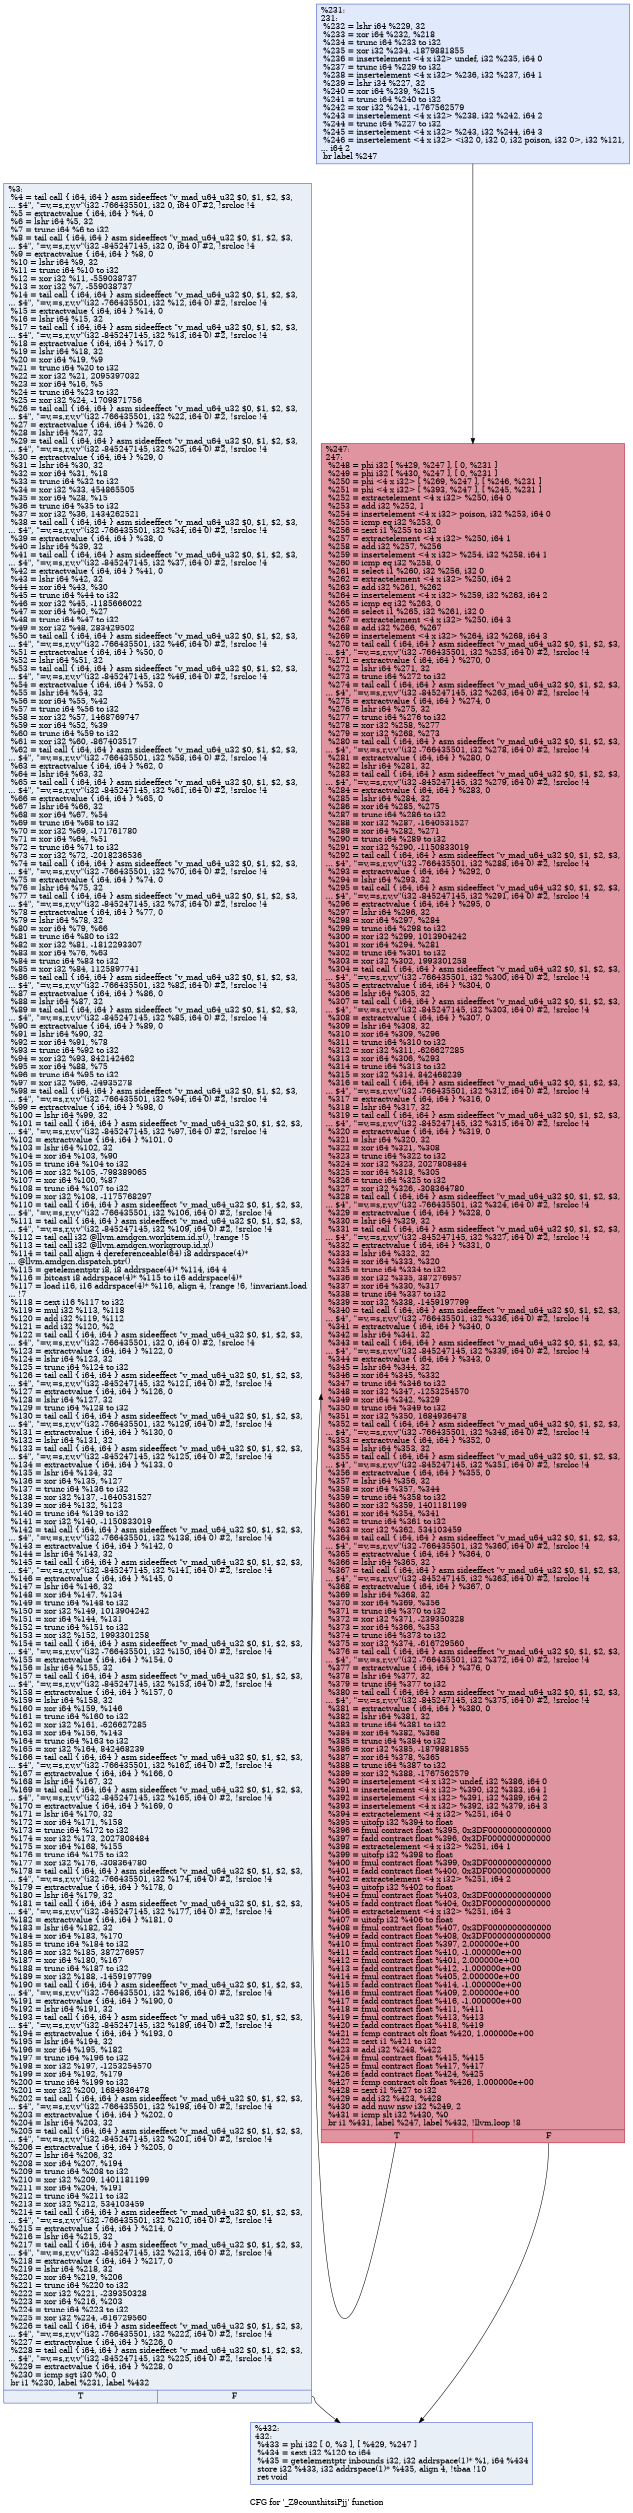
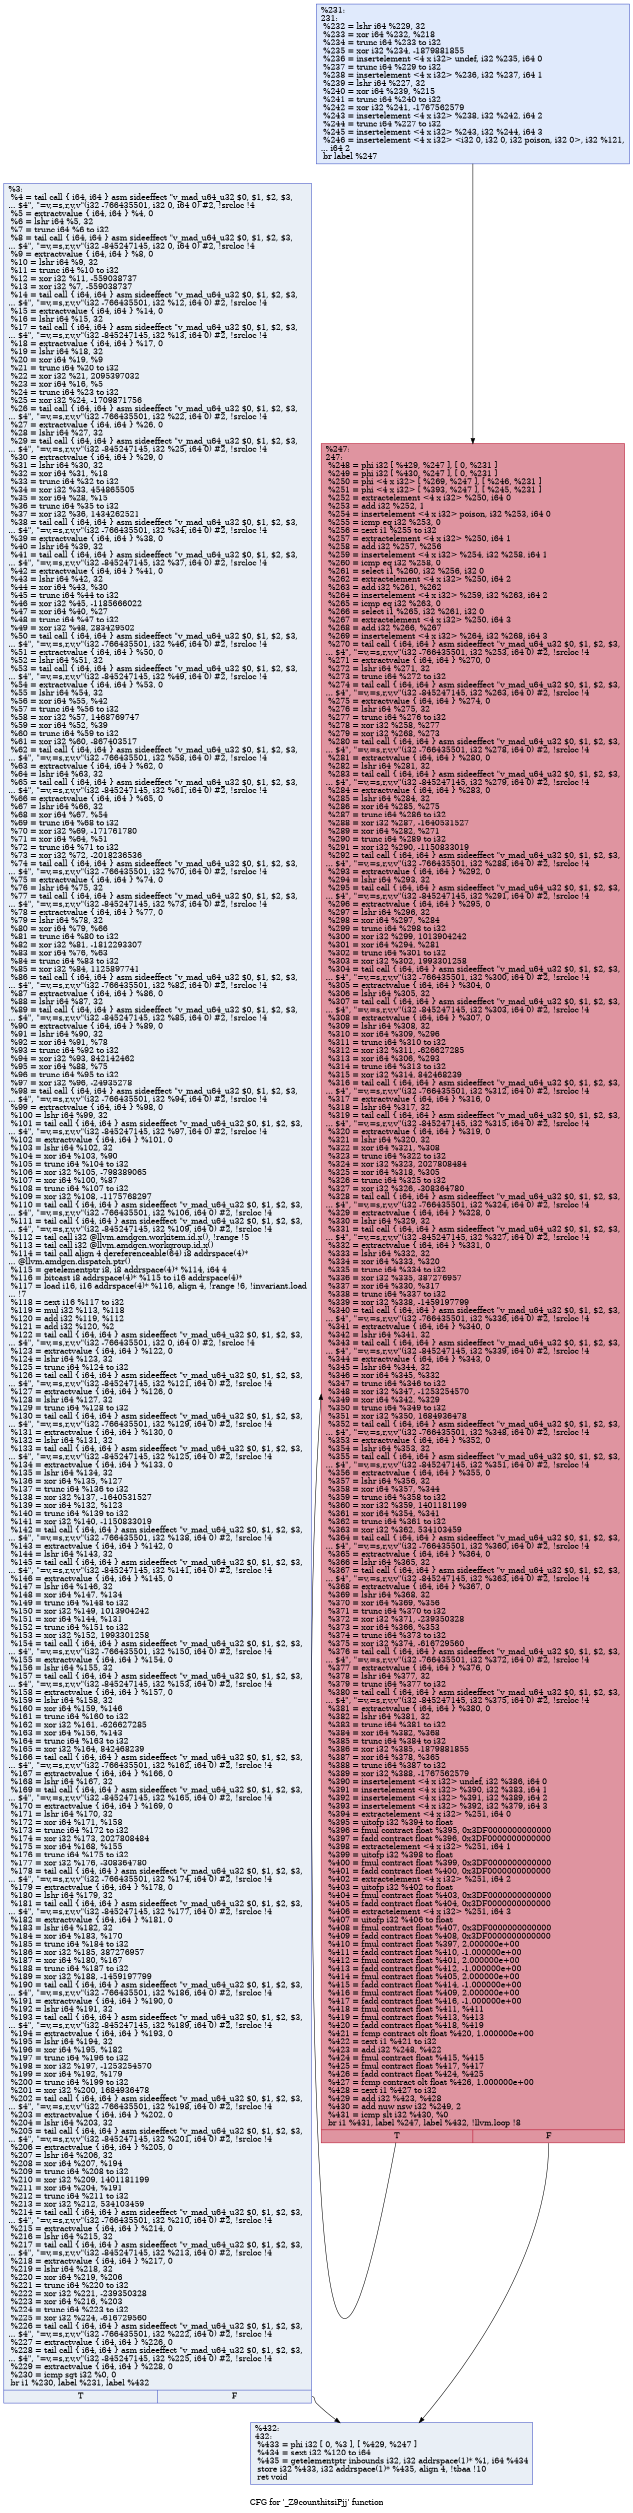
node "%231:": text "%239 = lshr i34 %227, 32" -> "%239 = lshr i64 %227, 32"
node "%3:": text "%230 = icmp sgt i30 %0, 0" -> "%230 = icmp sgt i32 %0, 0"
